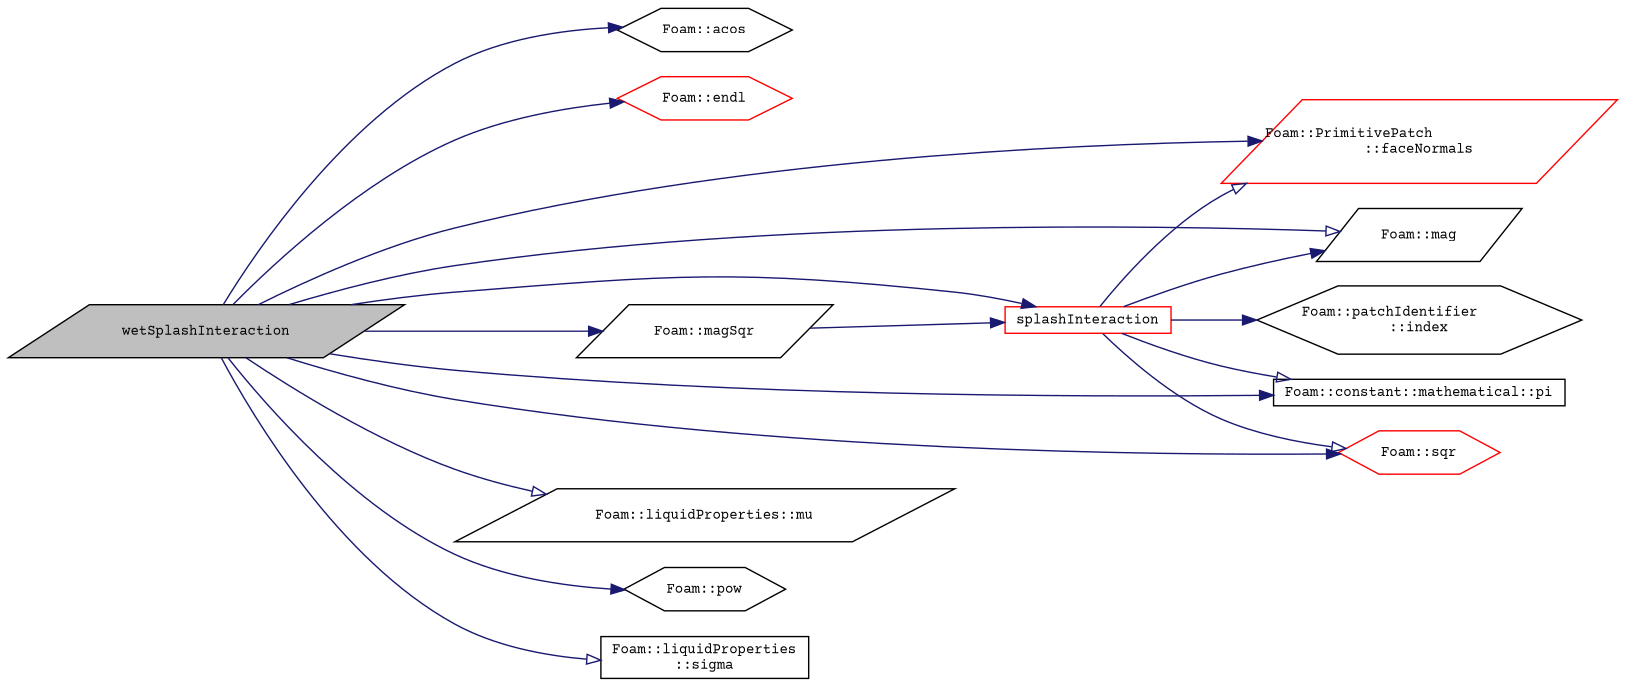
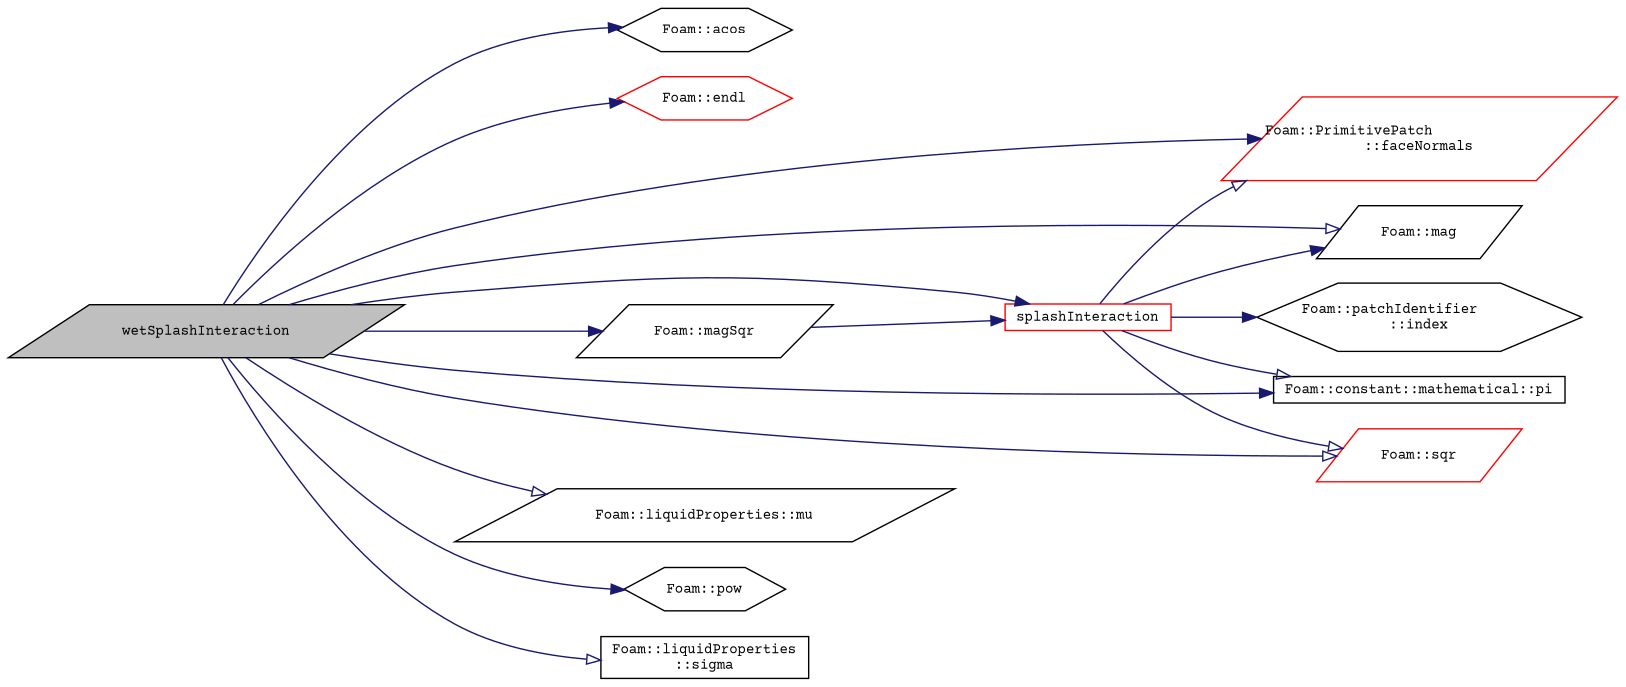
edge "wetSplashInteraction" -> "Foam::sqr": arrowhead normal -> onormal
node "Foam::sqr": shape hexagon -> parallelogram
